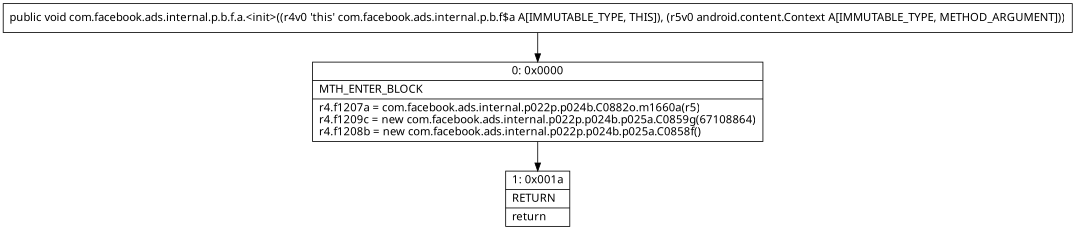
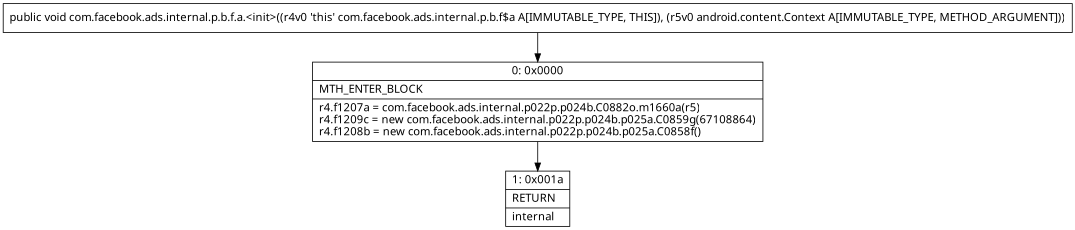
node "1: 0x001a": text "return" -> "internal"
